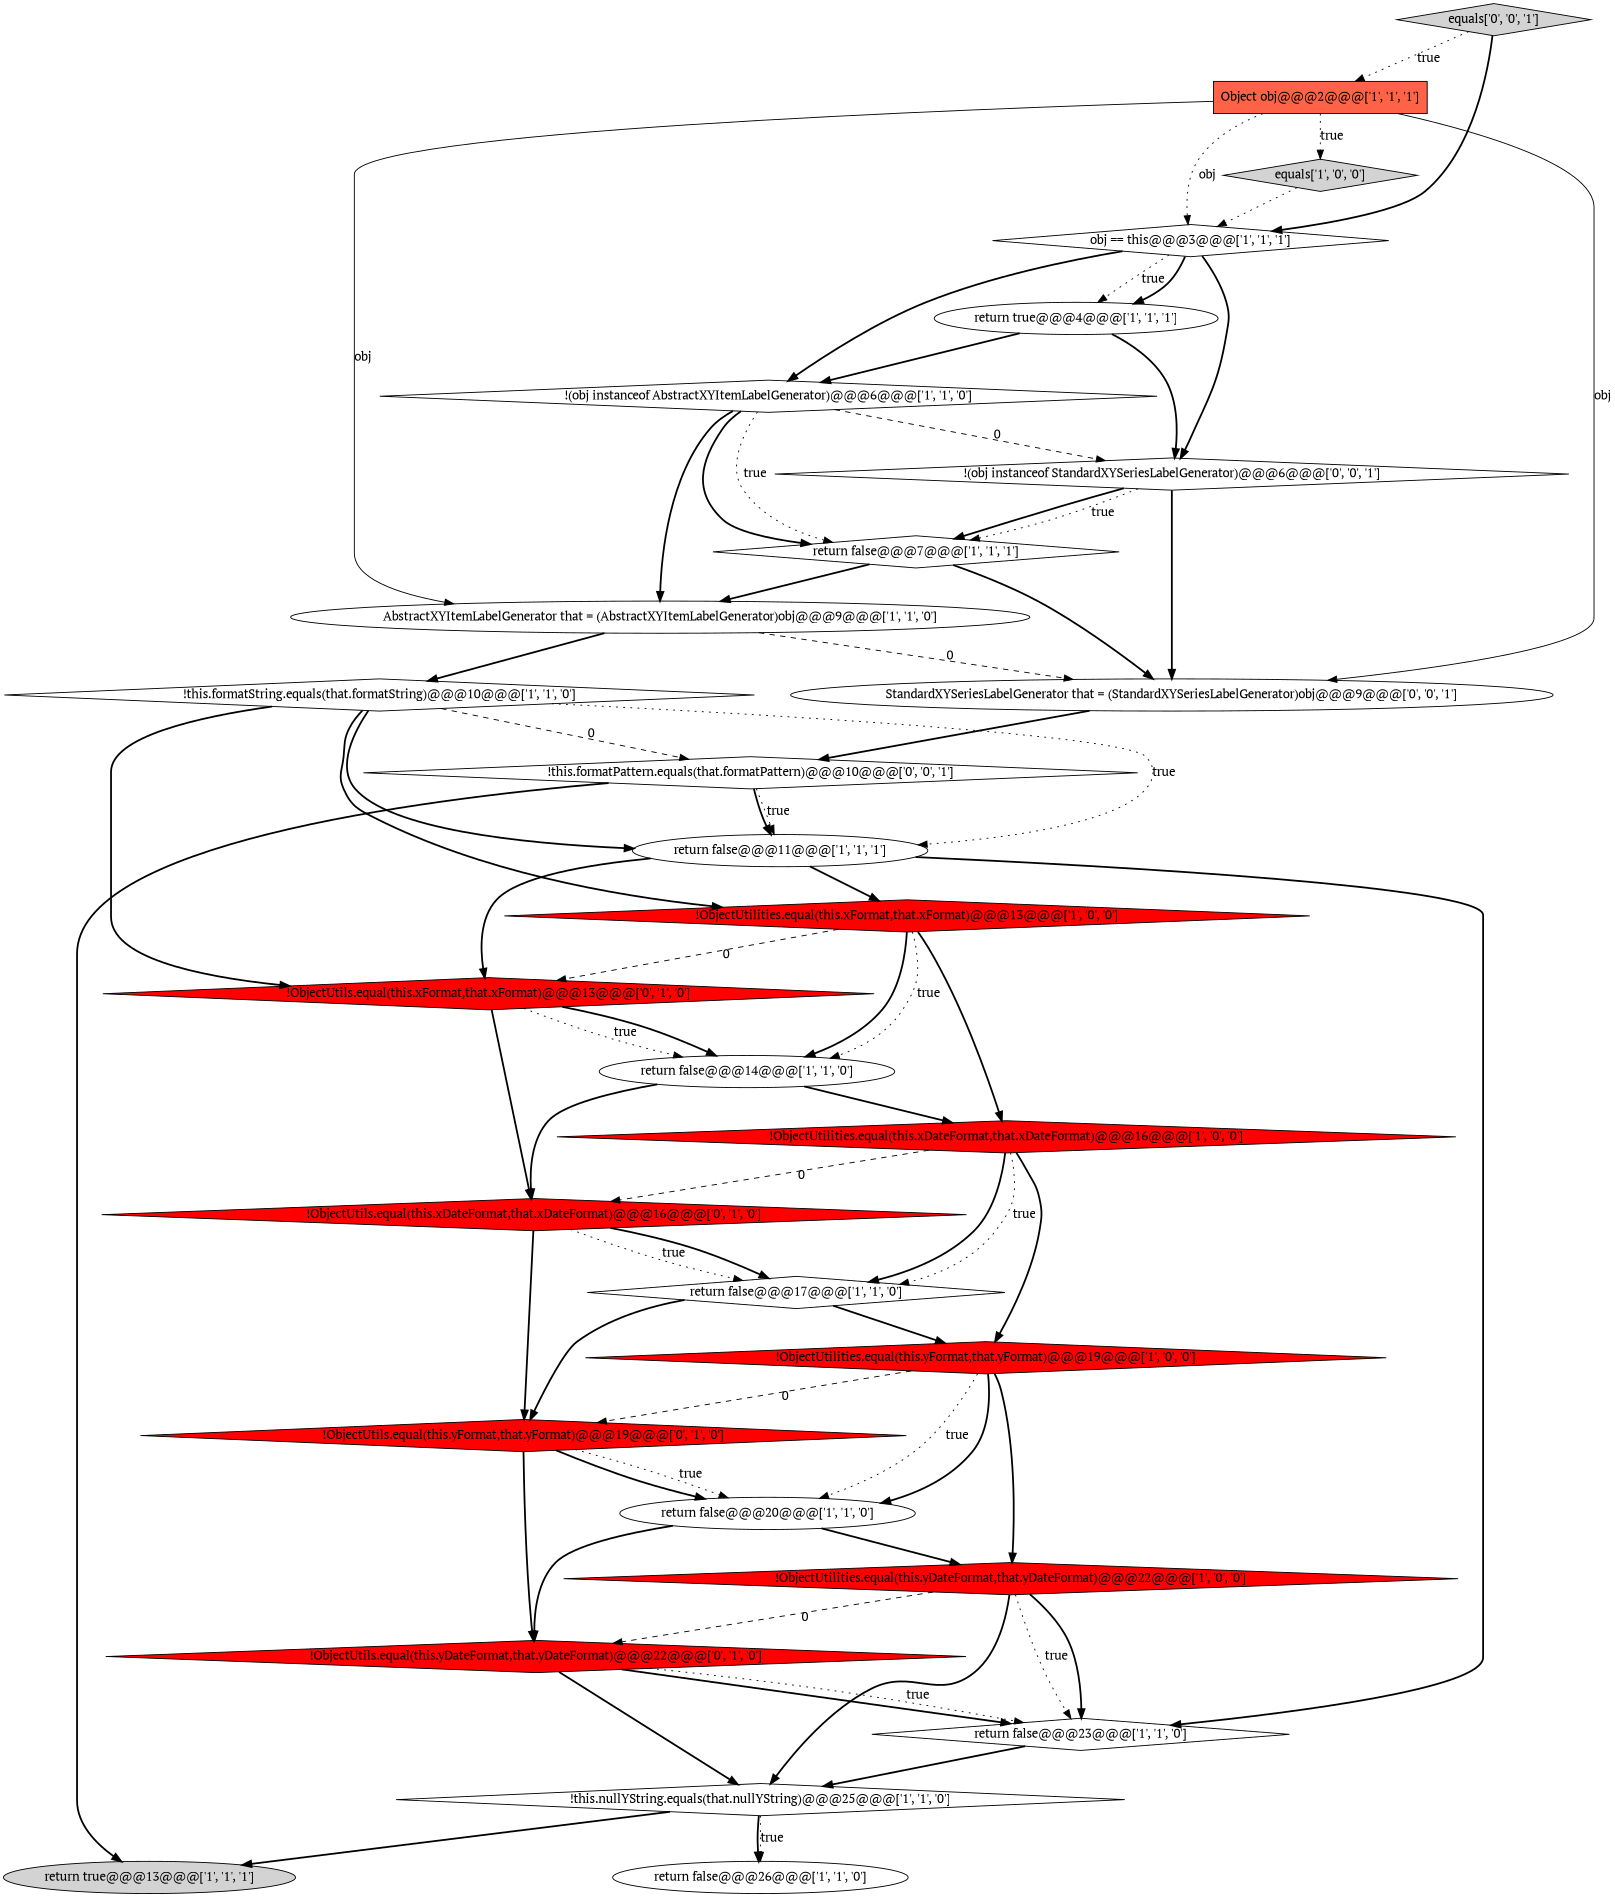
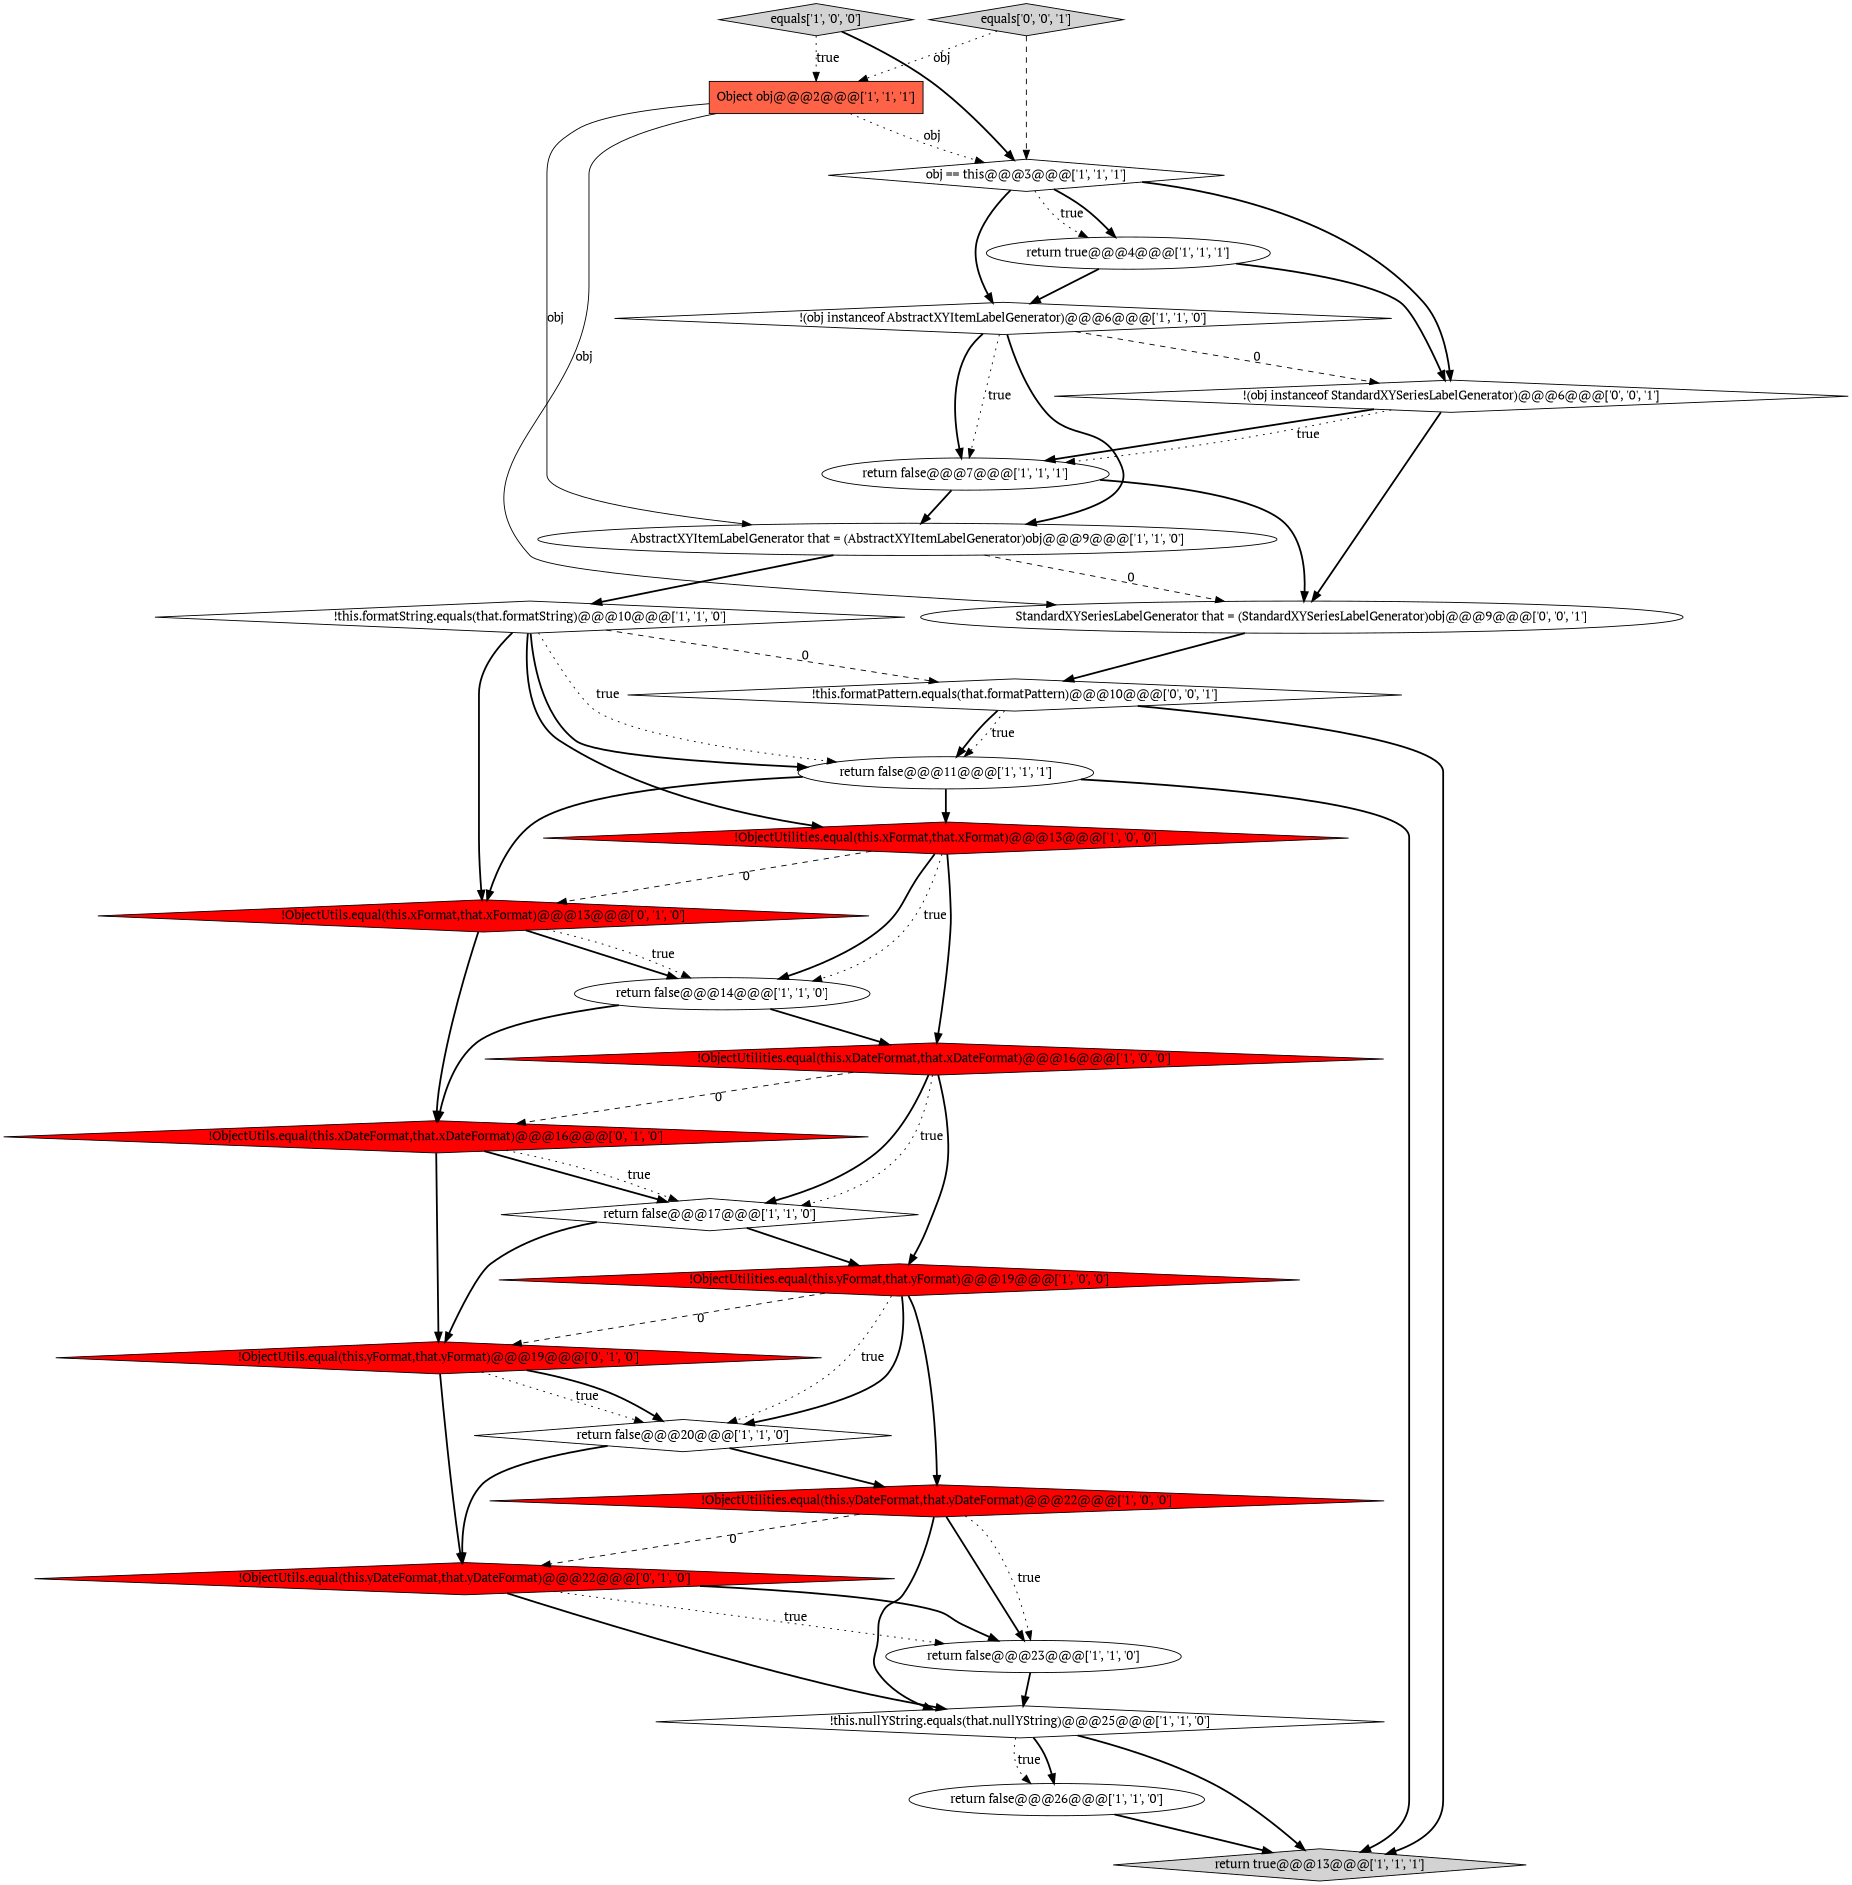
edge "equals['0', '0', '1']" -> "Object obj@@@2@@@['1', '1', '1']": label "true" -> "obj"
edge "Object obj@@@2@@@['1', '1', '1']" -> "equals['1', '0', '0']": reversed
edge "equals['0', '0', '1']" -> "obj == this@@@3@@@['1', '1', '1']": style bold -> dashed
edge "equals['1', '0', '0']" -> "obj == this@@@3@@@['1', '1', '1']": style dotted -> bold
node "return false@@@7@@@['1', '1', '1']": shape diamond -> ellipse
edge "return false@@@11@@@['1', '1', '1']" -> "return false@@@23@@@['1', '1', '0']": now "return false@@@11@@@['1', '1', '1']" -> "return true@@@13@@@['1', '1', '1']"
node "return false@@@20@@@['1', '1', '0']": shape ellipse -> diamond
node "return false@@@23@@@['1', '1', '0']": shape diamond -> ellipse
edge "return false@@@26@@@['1', '1', '0']" -> "return true@@@13@@@['1', '1', '1']": added
node "return true@@@13@@@['1', '1', '1']": shape ellipse -> diamond
